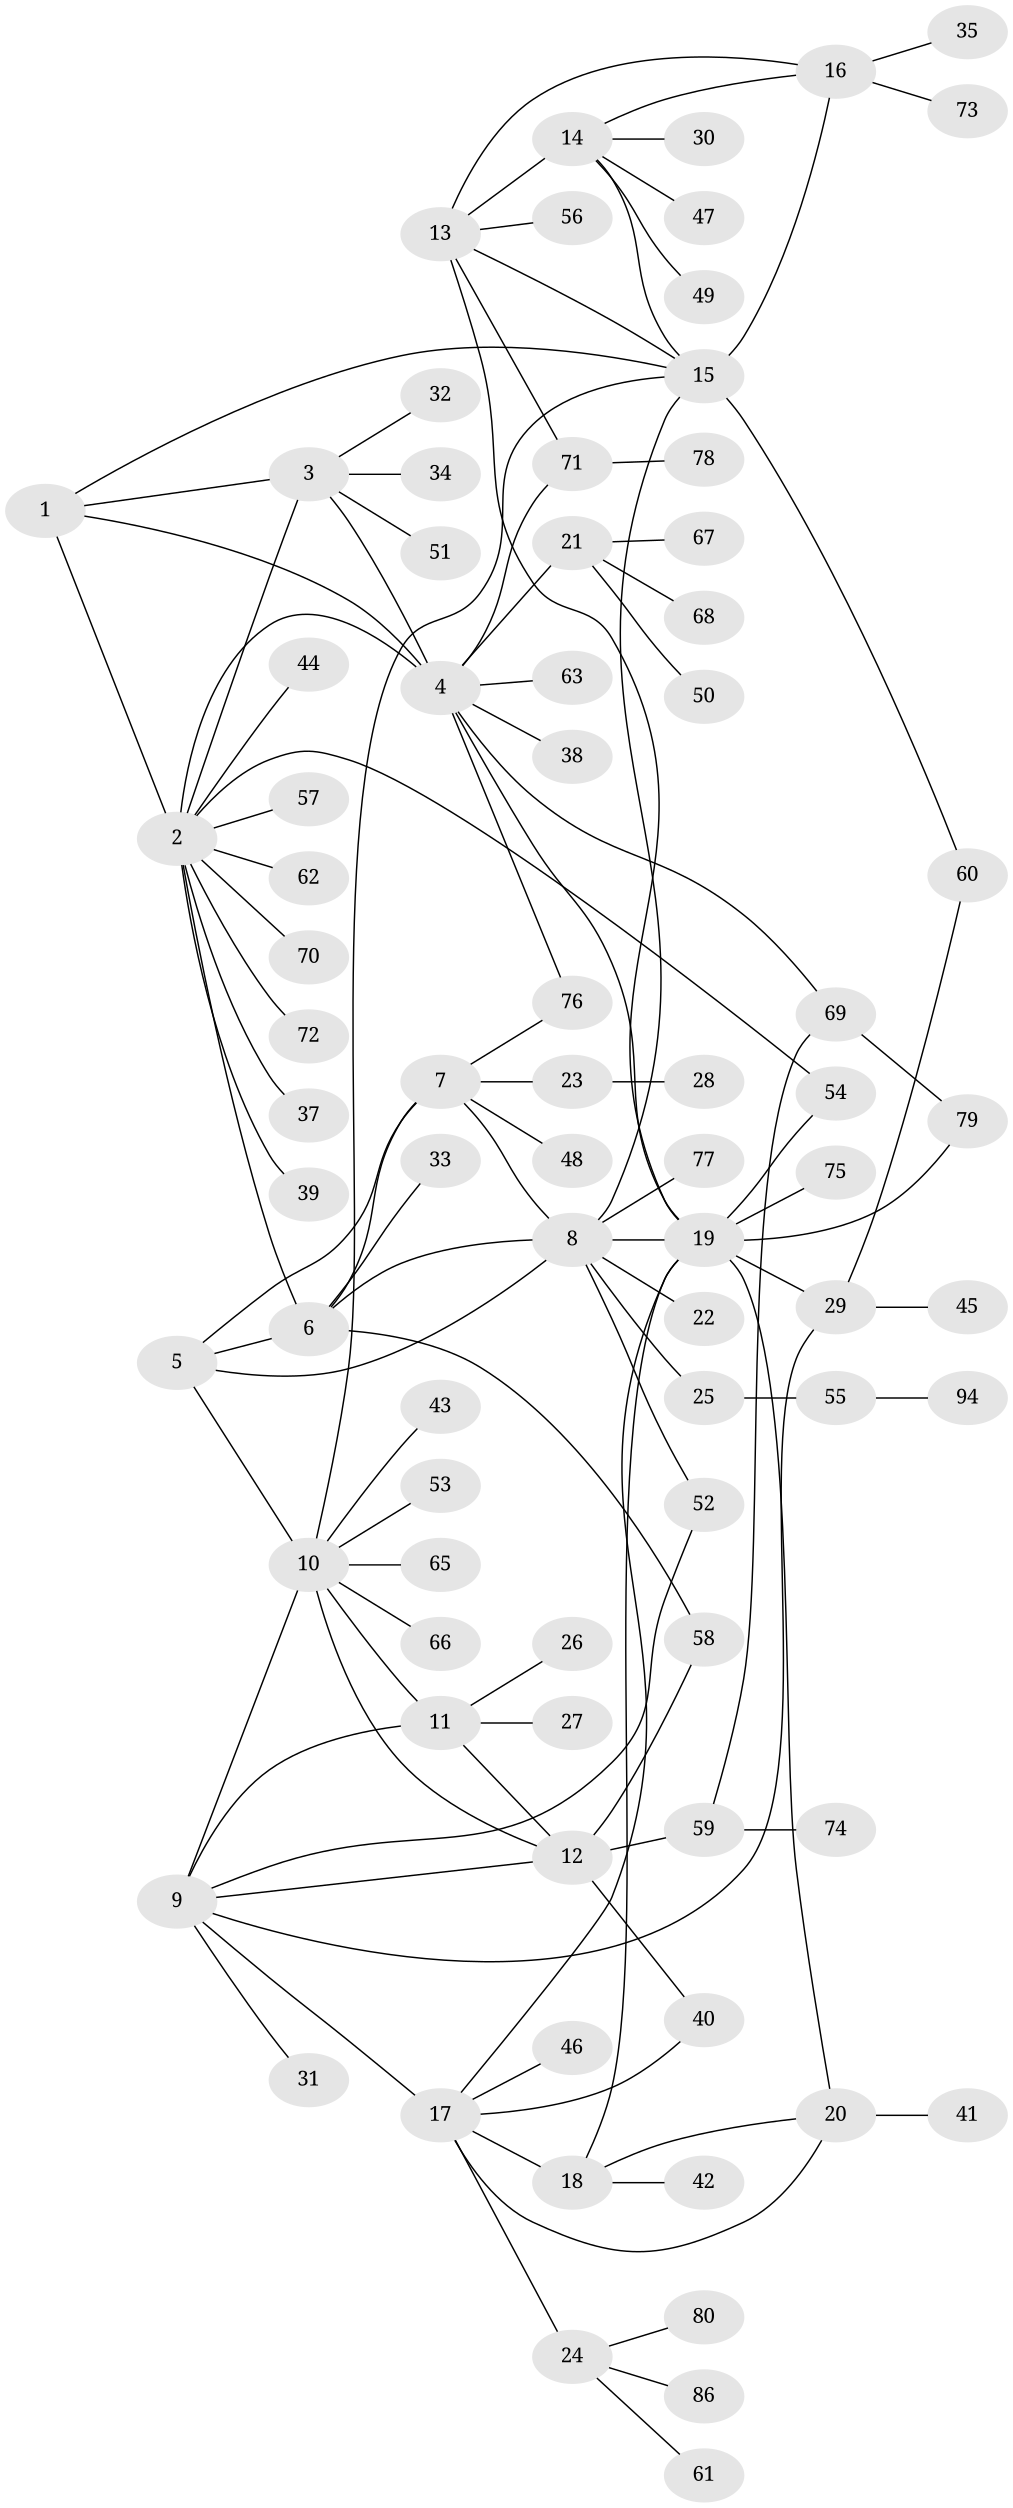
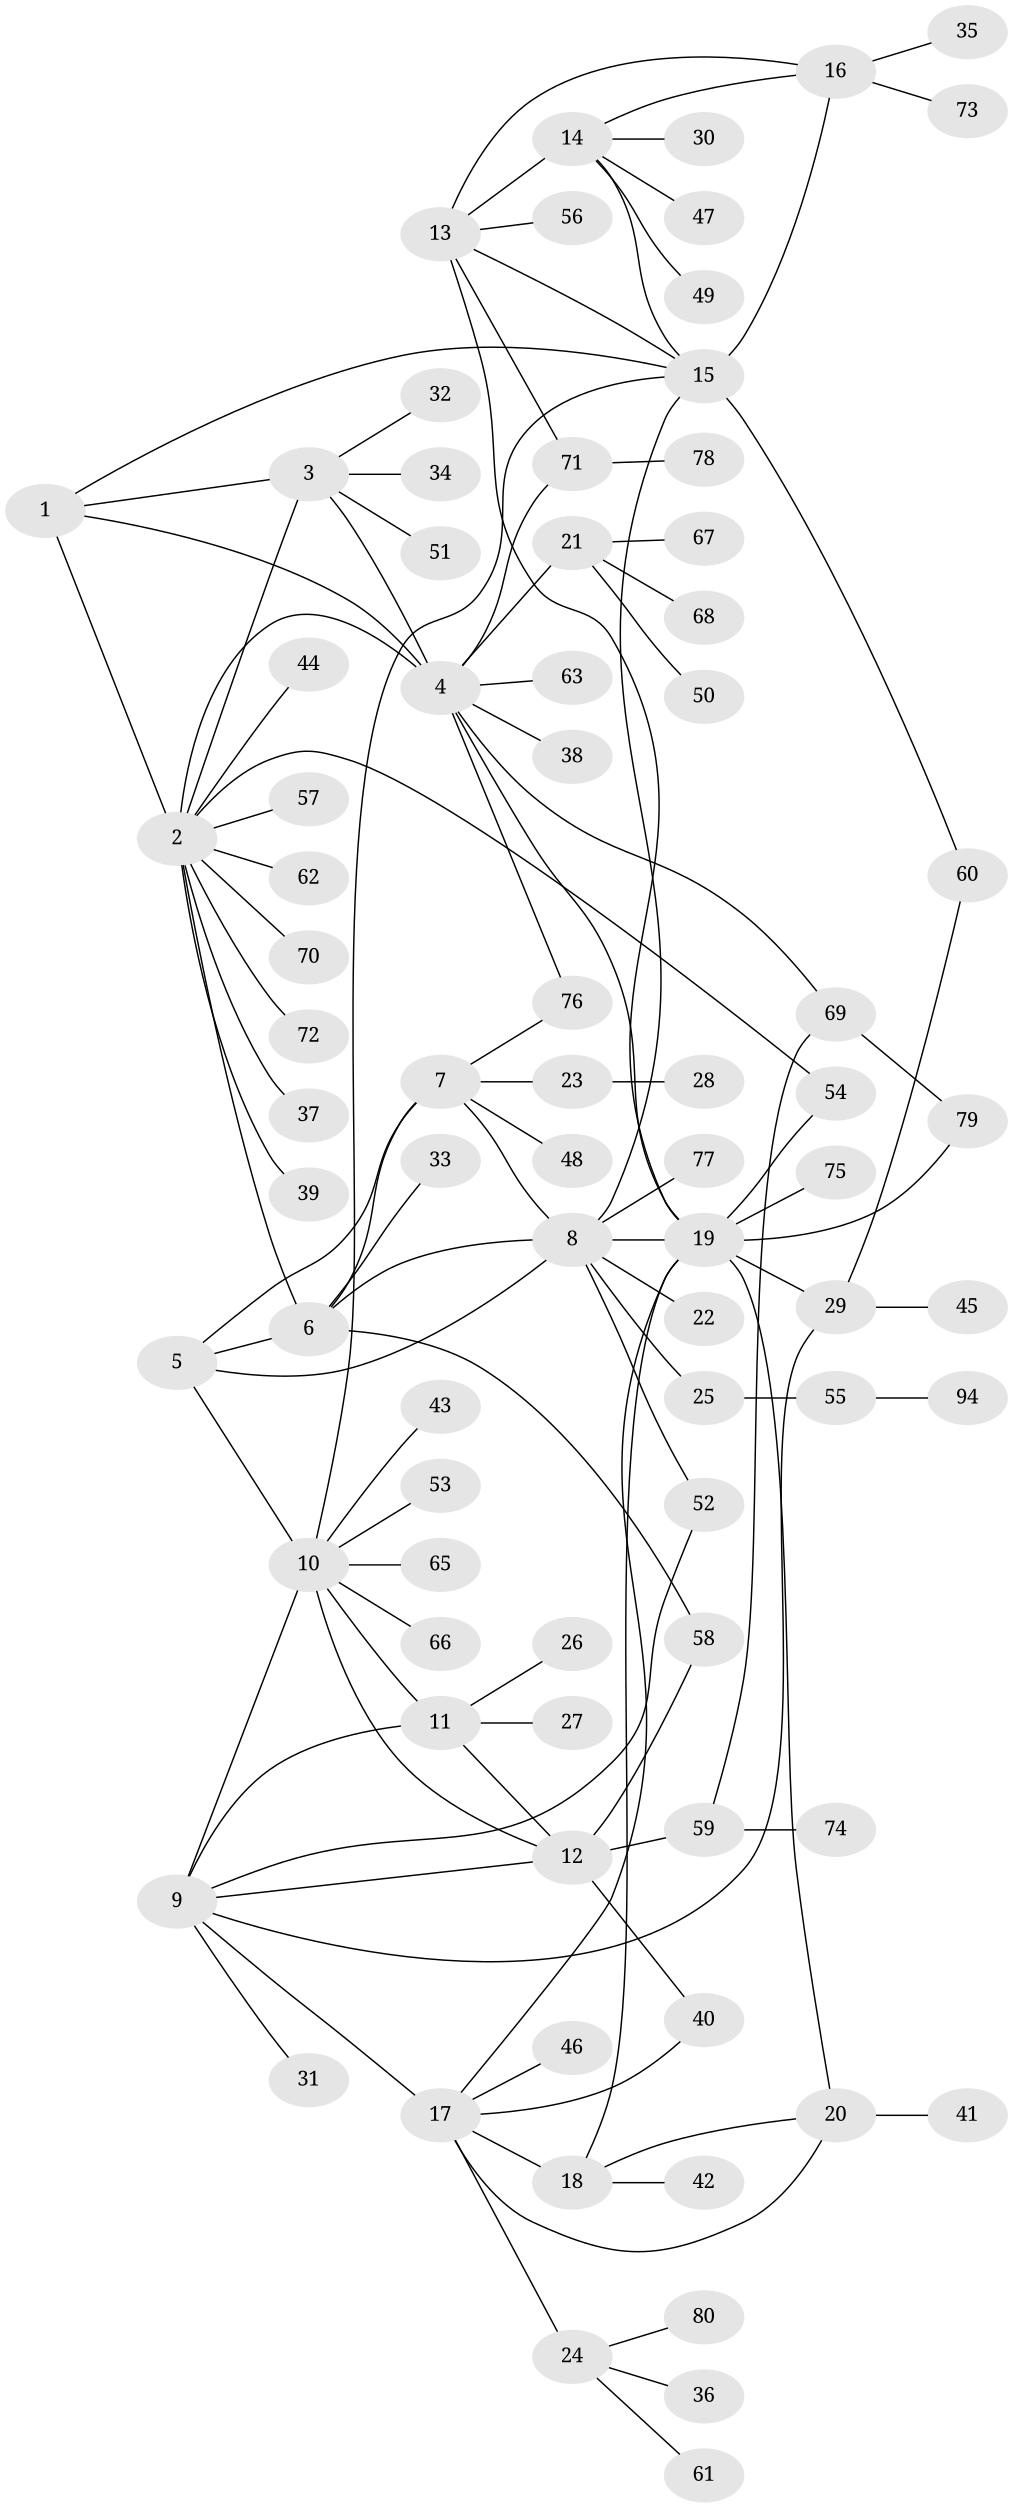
node "86": label "86" -> "36"
